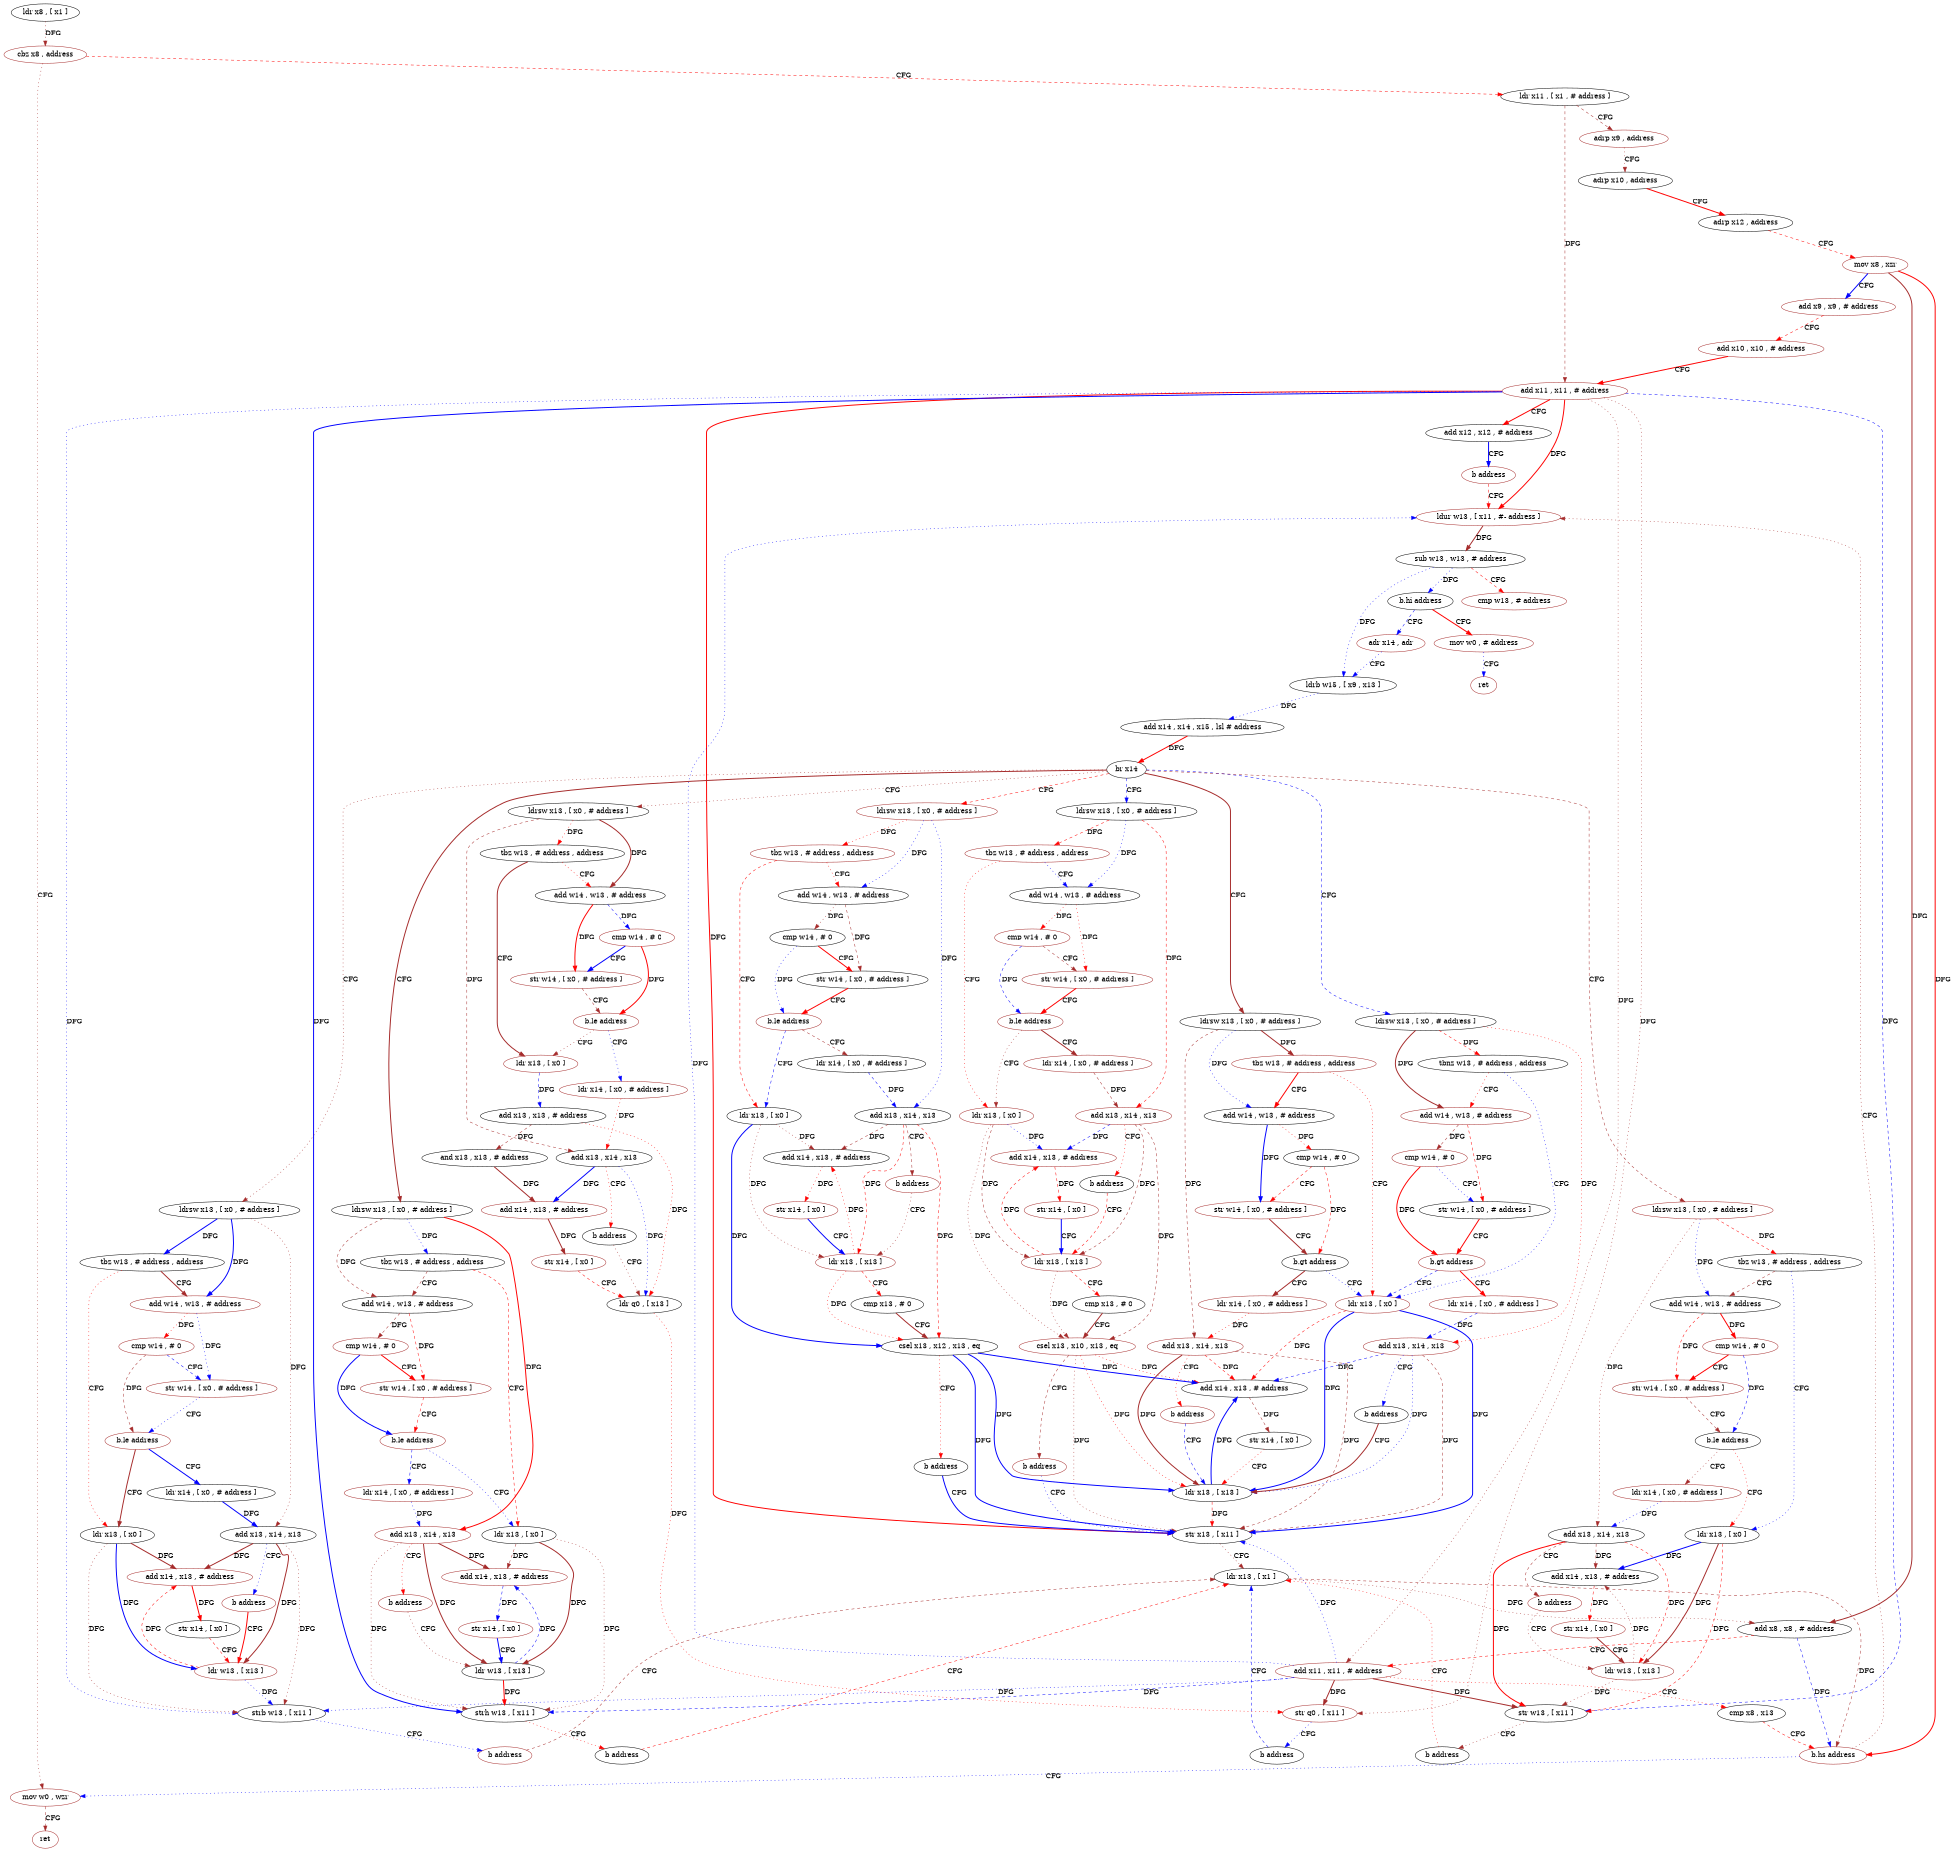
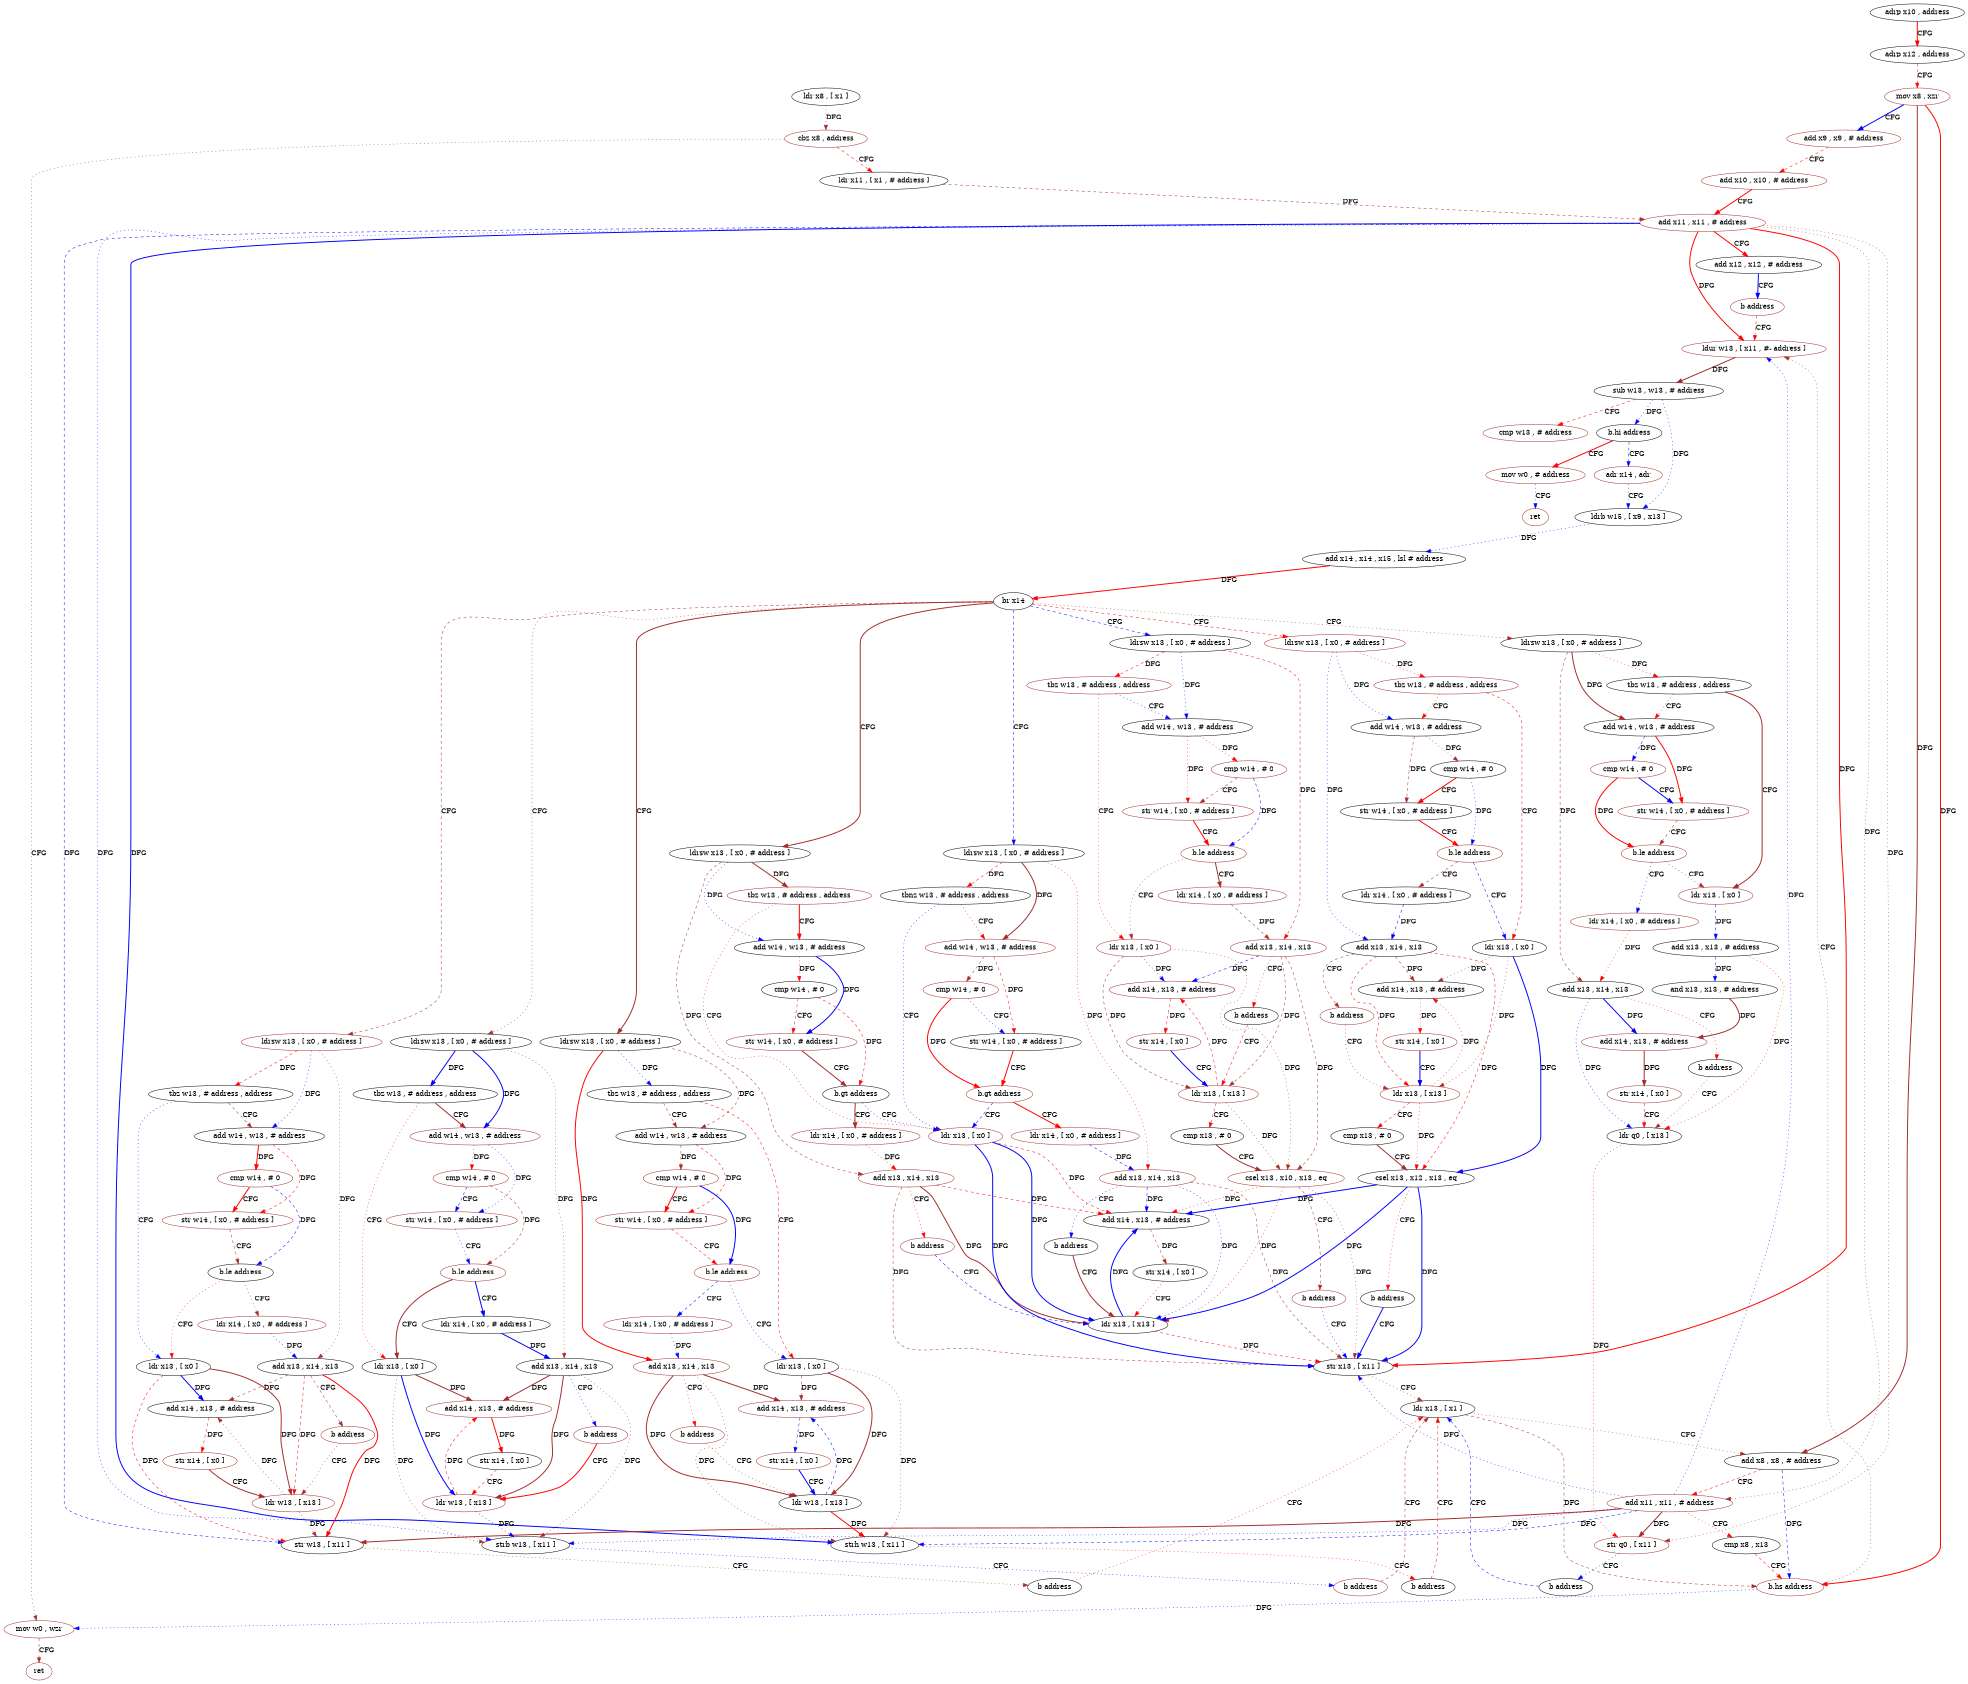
node "adrp x9 , address": removed
edge "add x13 , x13 , # address" -> "and x13 , x13 , # address": color brown -> blue
edge "ldr x13 , [ x1 ]" -> "add x8 , x8 , # address": label "DFG" -> "CFG"
edge "b.hs address" -> "mov w0 , wzr": label "CFG" -> "DFG"
